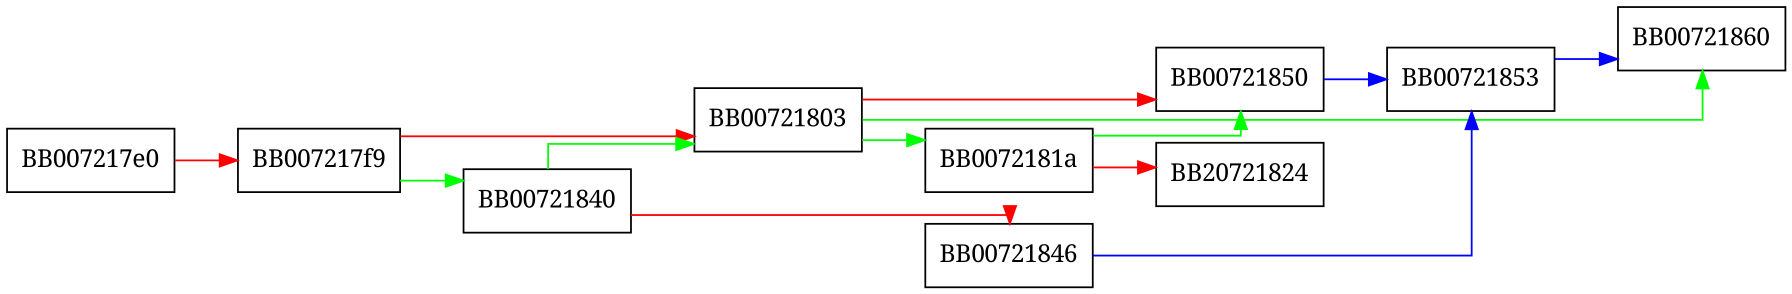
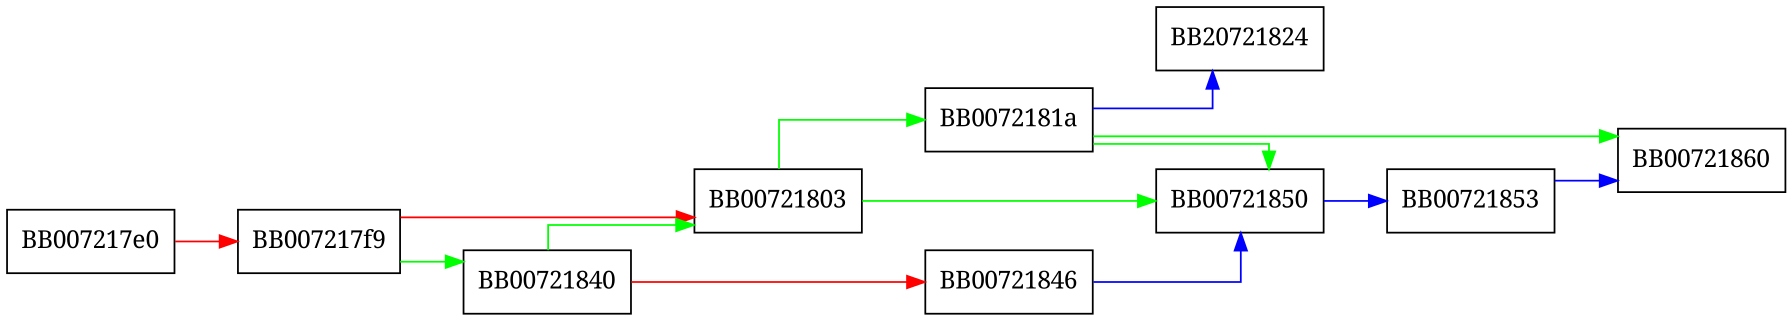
edge "BB00721803" -> "BB00721850": color red -> green
edge "BB00721803" -> "BB00721860": now "BB0072181a" -> "BB00721860"
edge "BB0072181a" -> "BB20721824": color red -> blue
edge "BB00721846" -> "BB00721853": now "BB00721846" -> "BB00721850"
